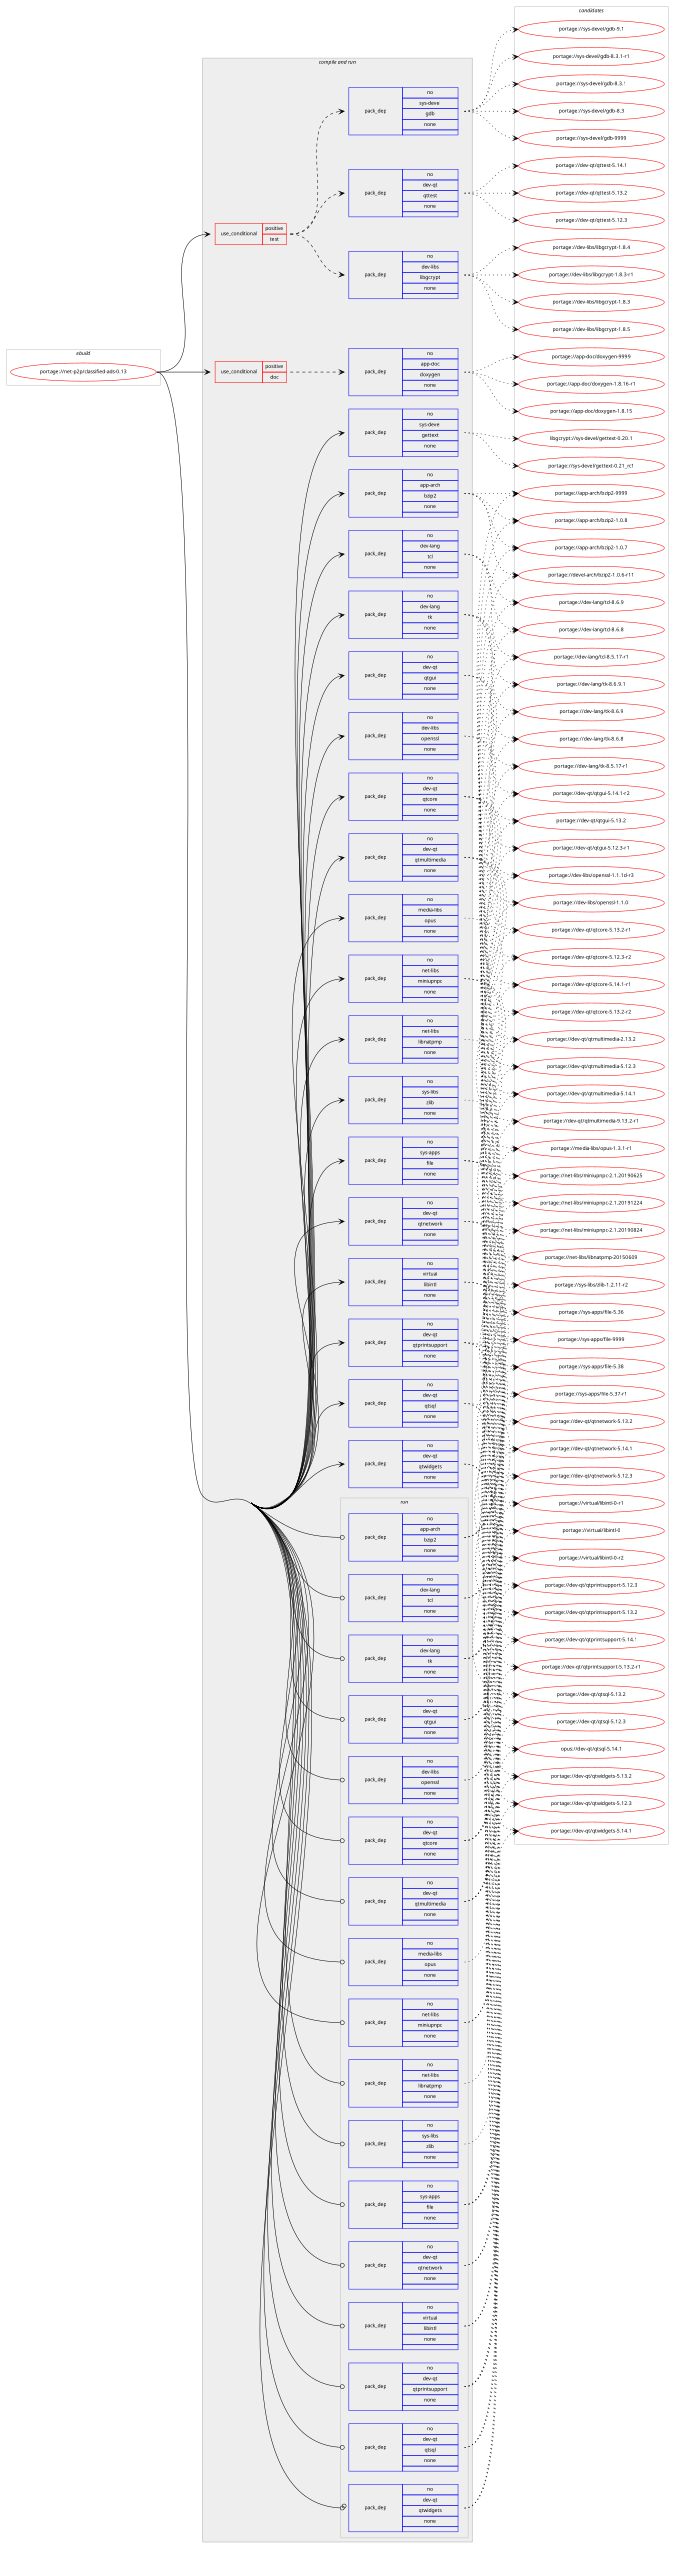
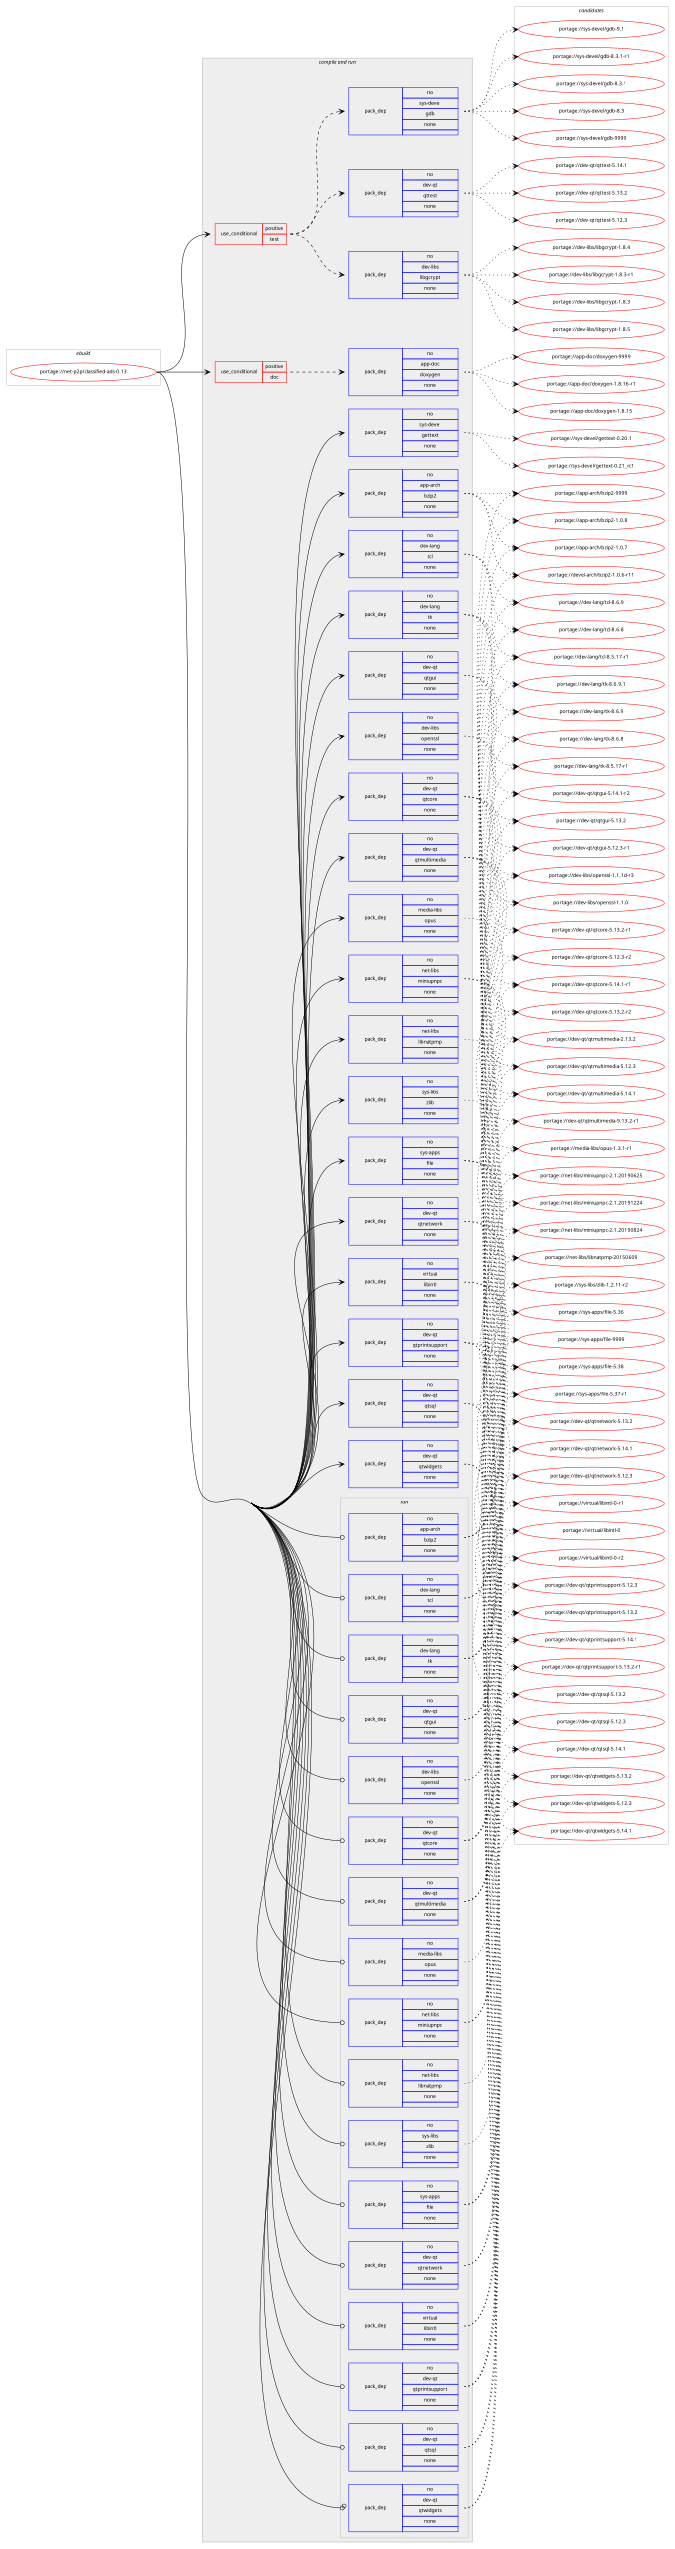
node "libgcrypt://sys-devel/gettext-0.20.1": label "libgcrypt://sys-devel/gettext-0.20.1" -> "portage://sys-devel/gettext-0.20.1"
node "opus://dev-qt/qtsql-5.14.1": label "opus://dev-qt/qtsql-5.14.1" -> "portage://dev-qt/qtsql-5.14.1"
